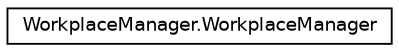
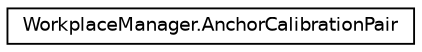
node "WorkplaceManager.WorkplaceManager": label "WorkplaceManager.WorkplaceManager" -> "WorkplaceManager.AnchorCalibrationPair"
